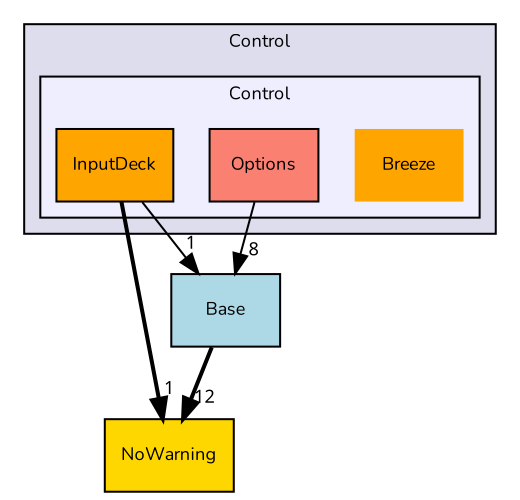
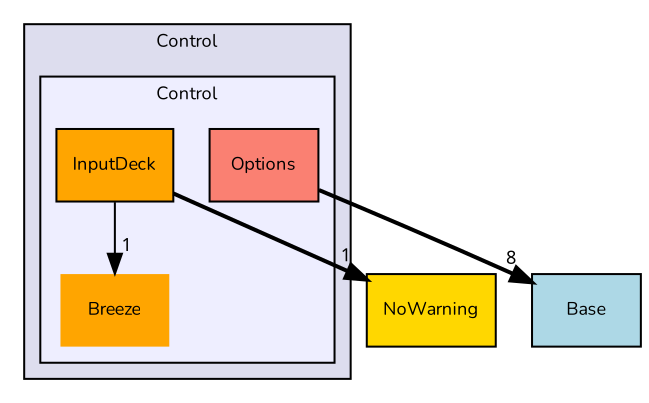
edge "Options" -> "Base": style solid -> bold
edge "InputDeck" -> "Base": now "InputDeck" -> "Breeze"
edge "Base" -> "NoWarning": removed
